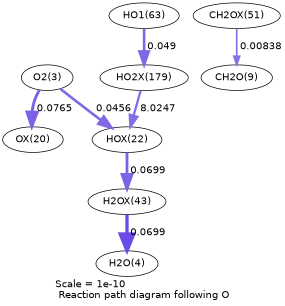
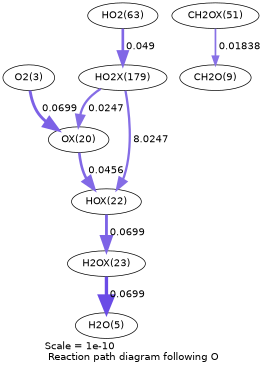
node "HO1(63)": label "HO1(63)" -> "HO2(63)"
edge "CH2OX(51)" -> "CH2O(9)": label " 0.00838" -> " 0.01838"
edge "HO2X(179)" -> "OX(20)": added, label "0.0247"
edge "O2(3)" -> "HOX(22)": now "OX(20)" -> "HOX(22)"
edge "O2(3)" -> "OX(20)": label " 0.0765" -> " 0.0699"
node "H2OX(43)": label "H2OX(43)" -> "H2OX(23)"
node "H2O(4)": label "H2O(4)" -> "H2O(5)"
